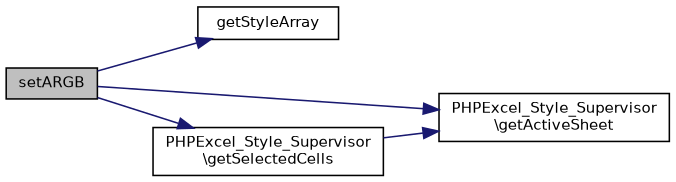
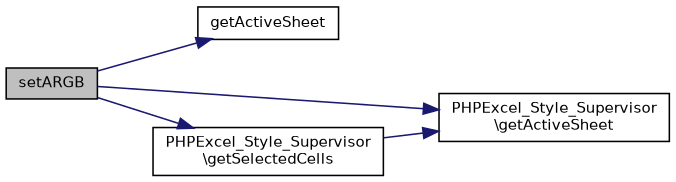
node "getStyleArray": label "getStyleArray" -> "getActiveSheet"
